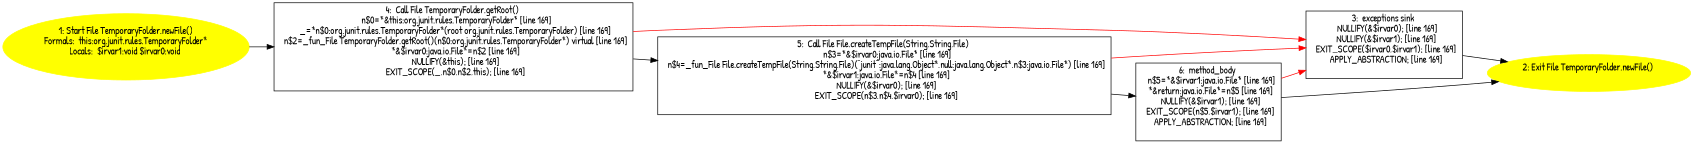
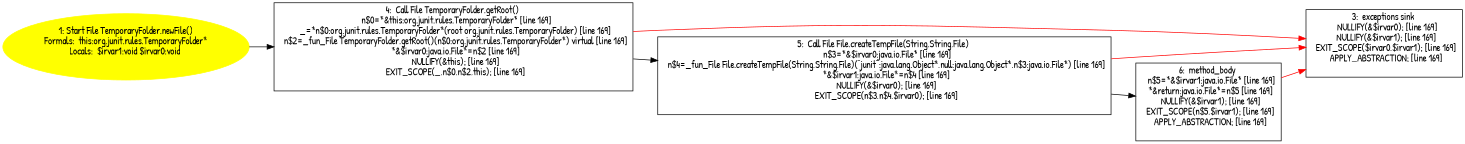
node "2: Exit File TemporaryFolder.newFile()": removed
